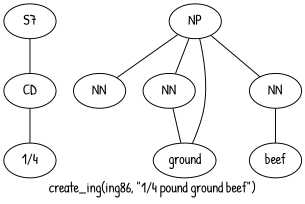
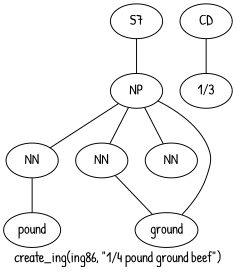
edge "S7" -- "CD": now "S7" -- "NP"
node "1/4": label "1/4" -> "1/3"
node "beef": removed
node "pound": added
